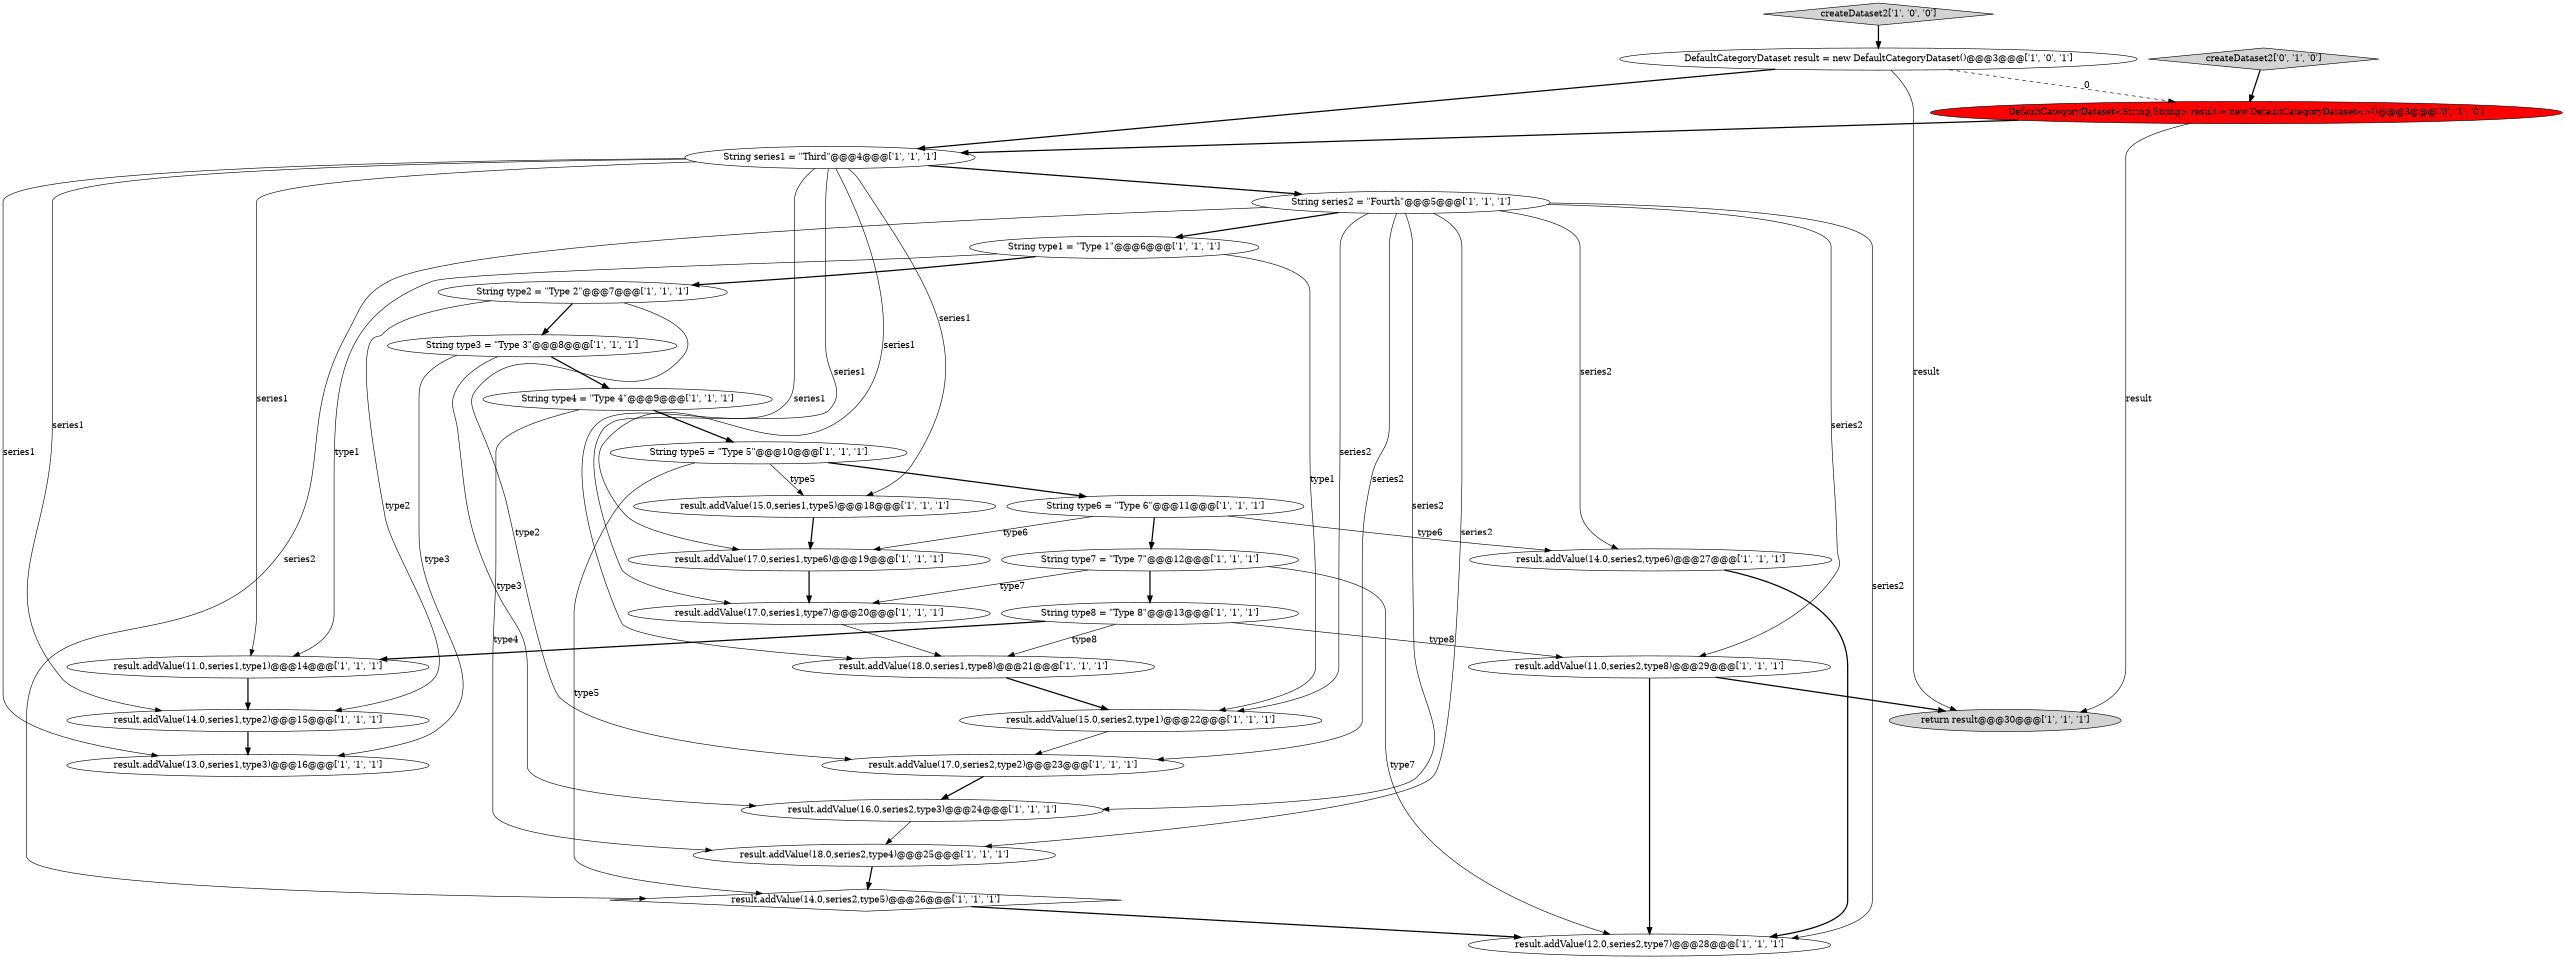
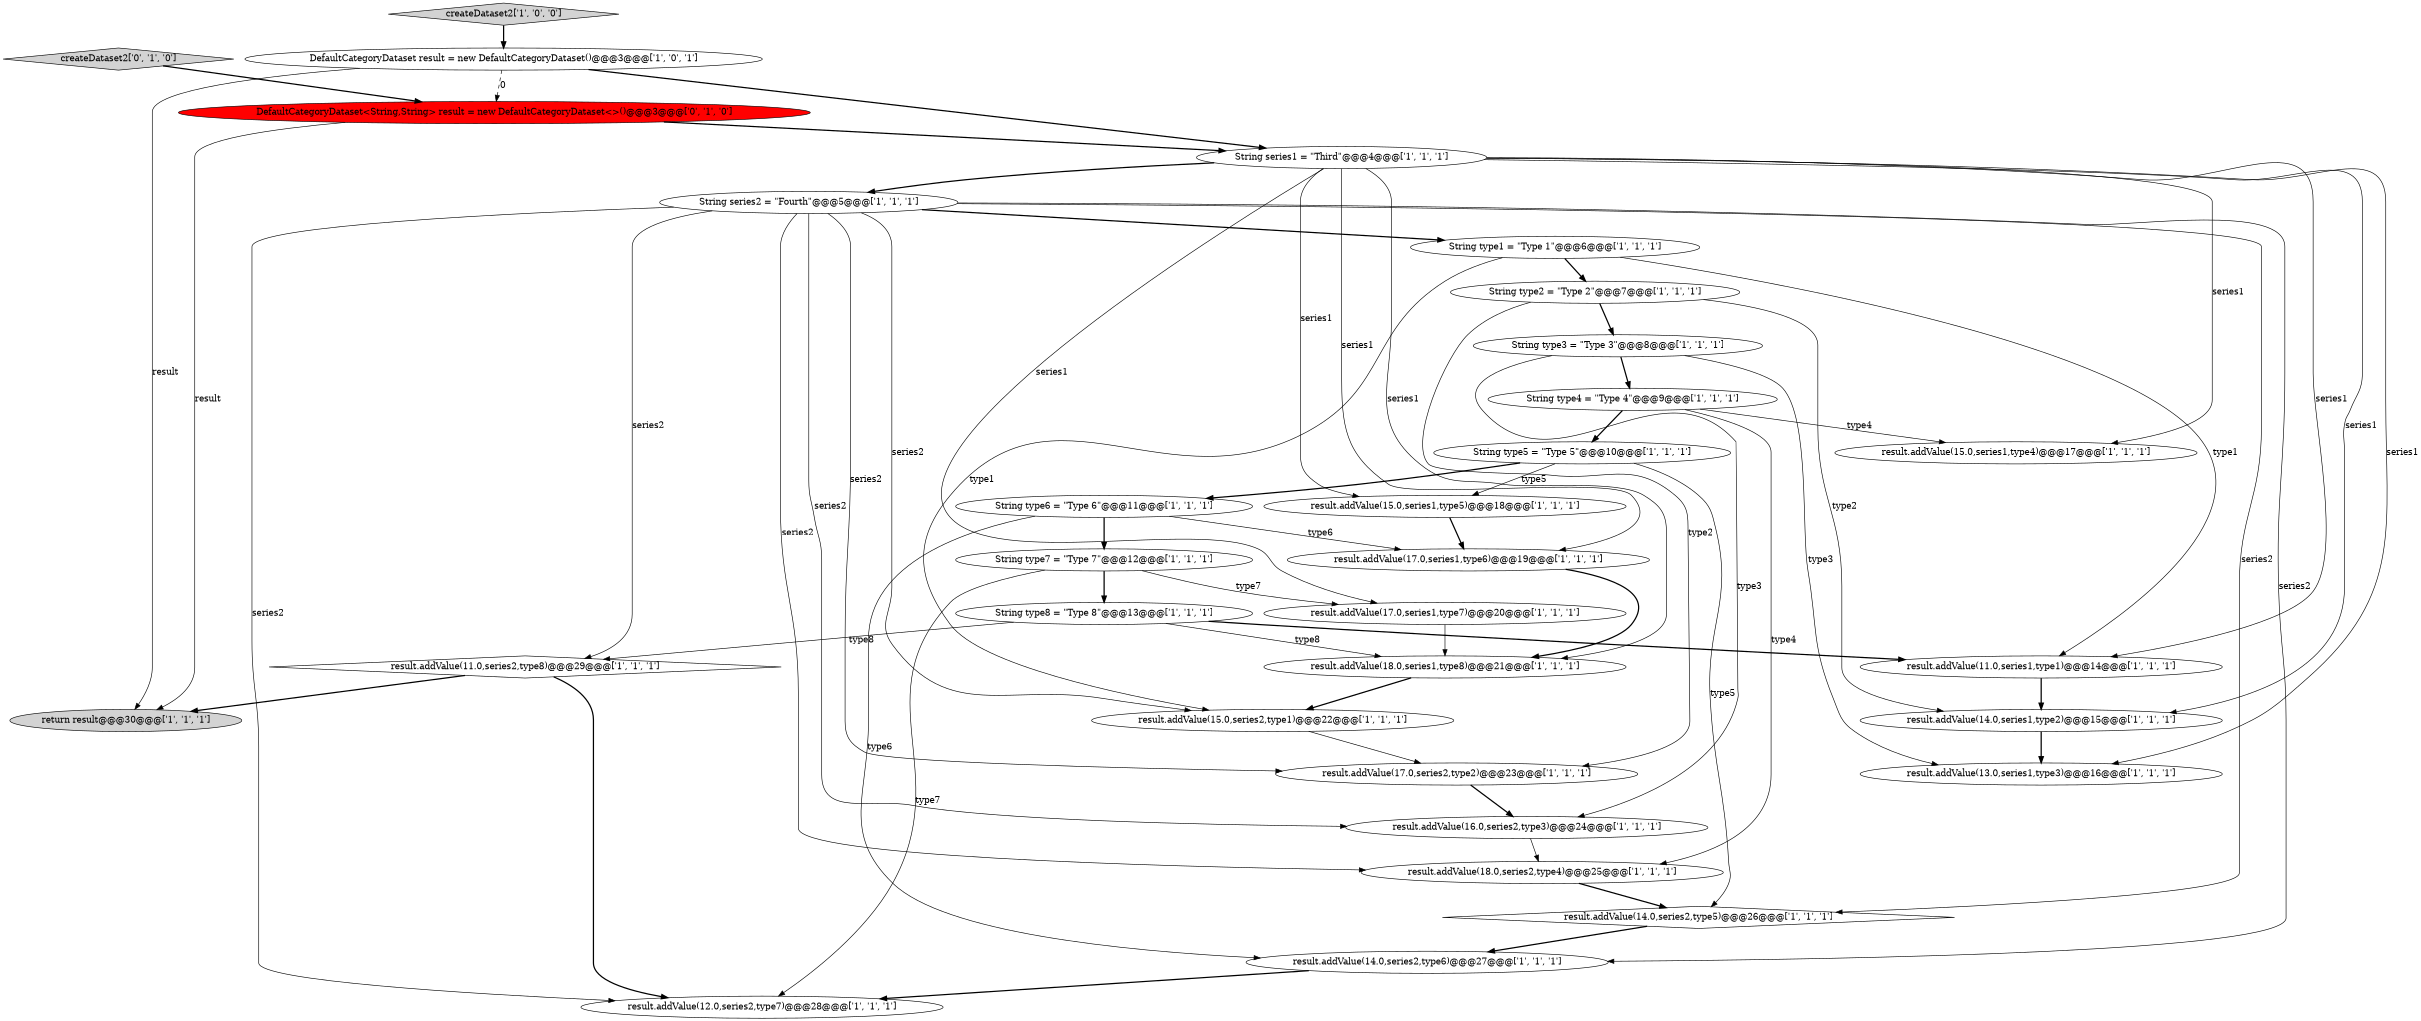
node "result.addValue(15.0,series1,type4)@@@17@@@['1', '1', '1']": added
edge "result.addValue(17.0,series1,type6)@@@19@@@['1', '1', '1']" -> "result.addValue(17.0,series1,type7)@@@20@@@['1', '1', '1']": now "result.addValue(17.0,series1,type6)@@@19@@@['1', '1', '1']" -> "result.addValue(18.0,series1,type8)@@@21@@@['1', '1', '1']"
node "result.addValue(11.0,series2,type8)@@@29@@@['1', '1', '1']": shape ellipse -> diamond
edge "result.addValue(14.0,series2,type5)@@@26@@@['1', '1', '1']" -> "result.addValue(12.0,series2,type7)@@@28@@@['1', '1', '1']": now "result.addValue(14.0,series2,type5)@@@26@@@['1', '1', '1']" -> "result.addValue(14.0,series2,type6)@@@27@@@['1', '1', '1']"
